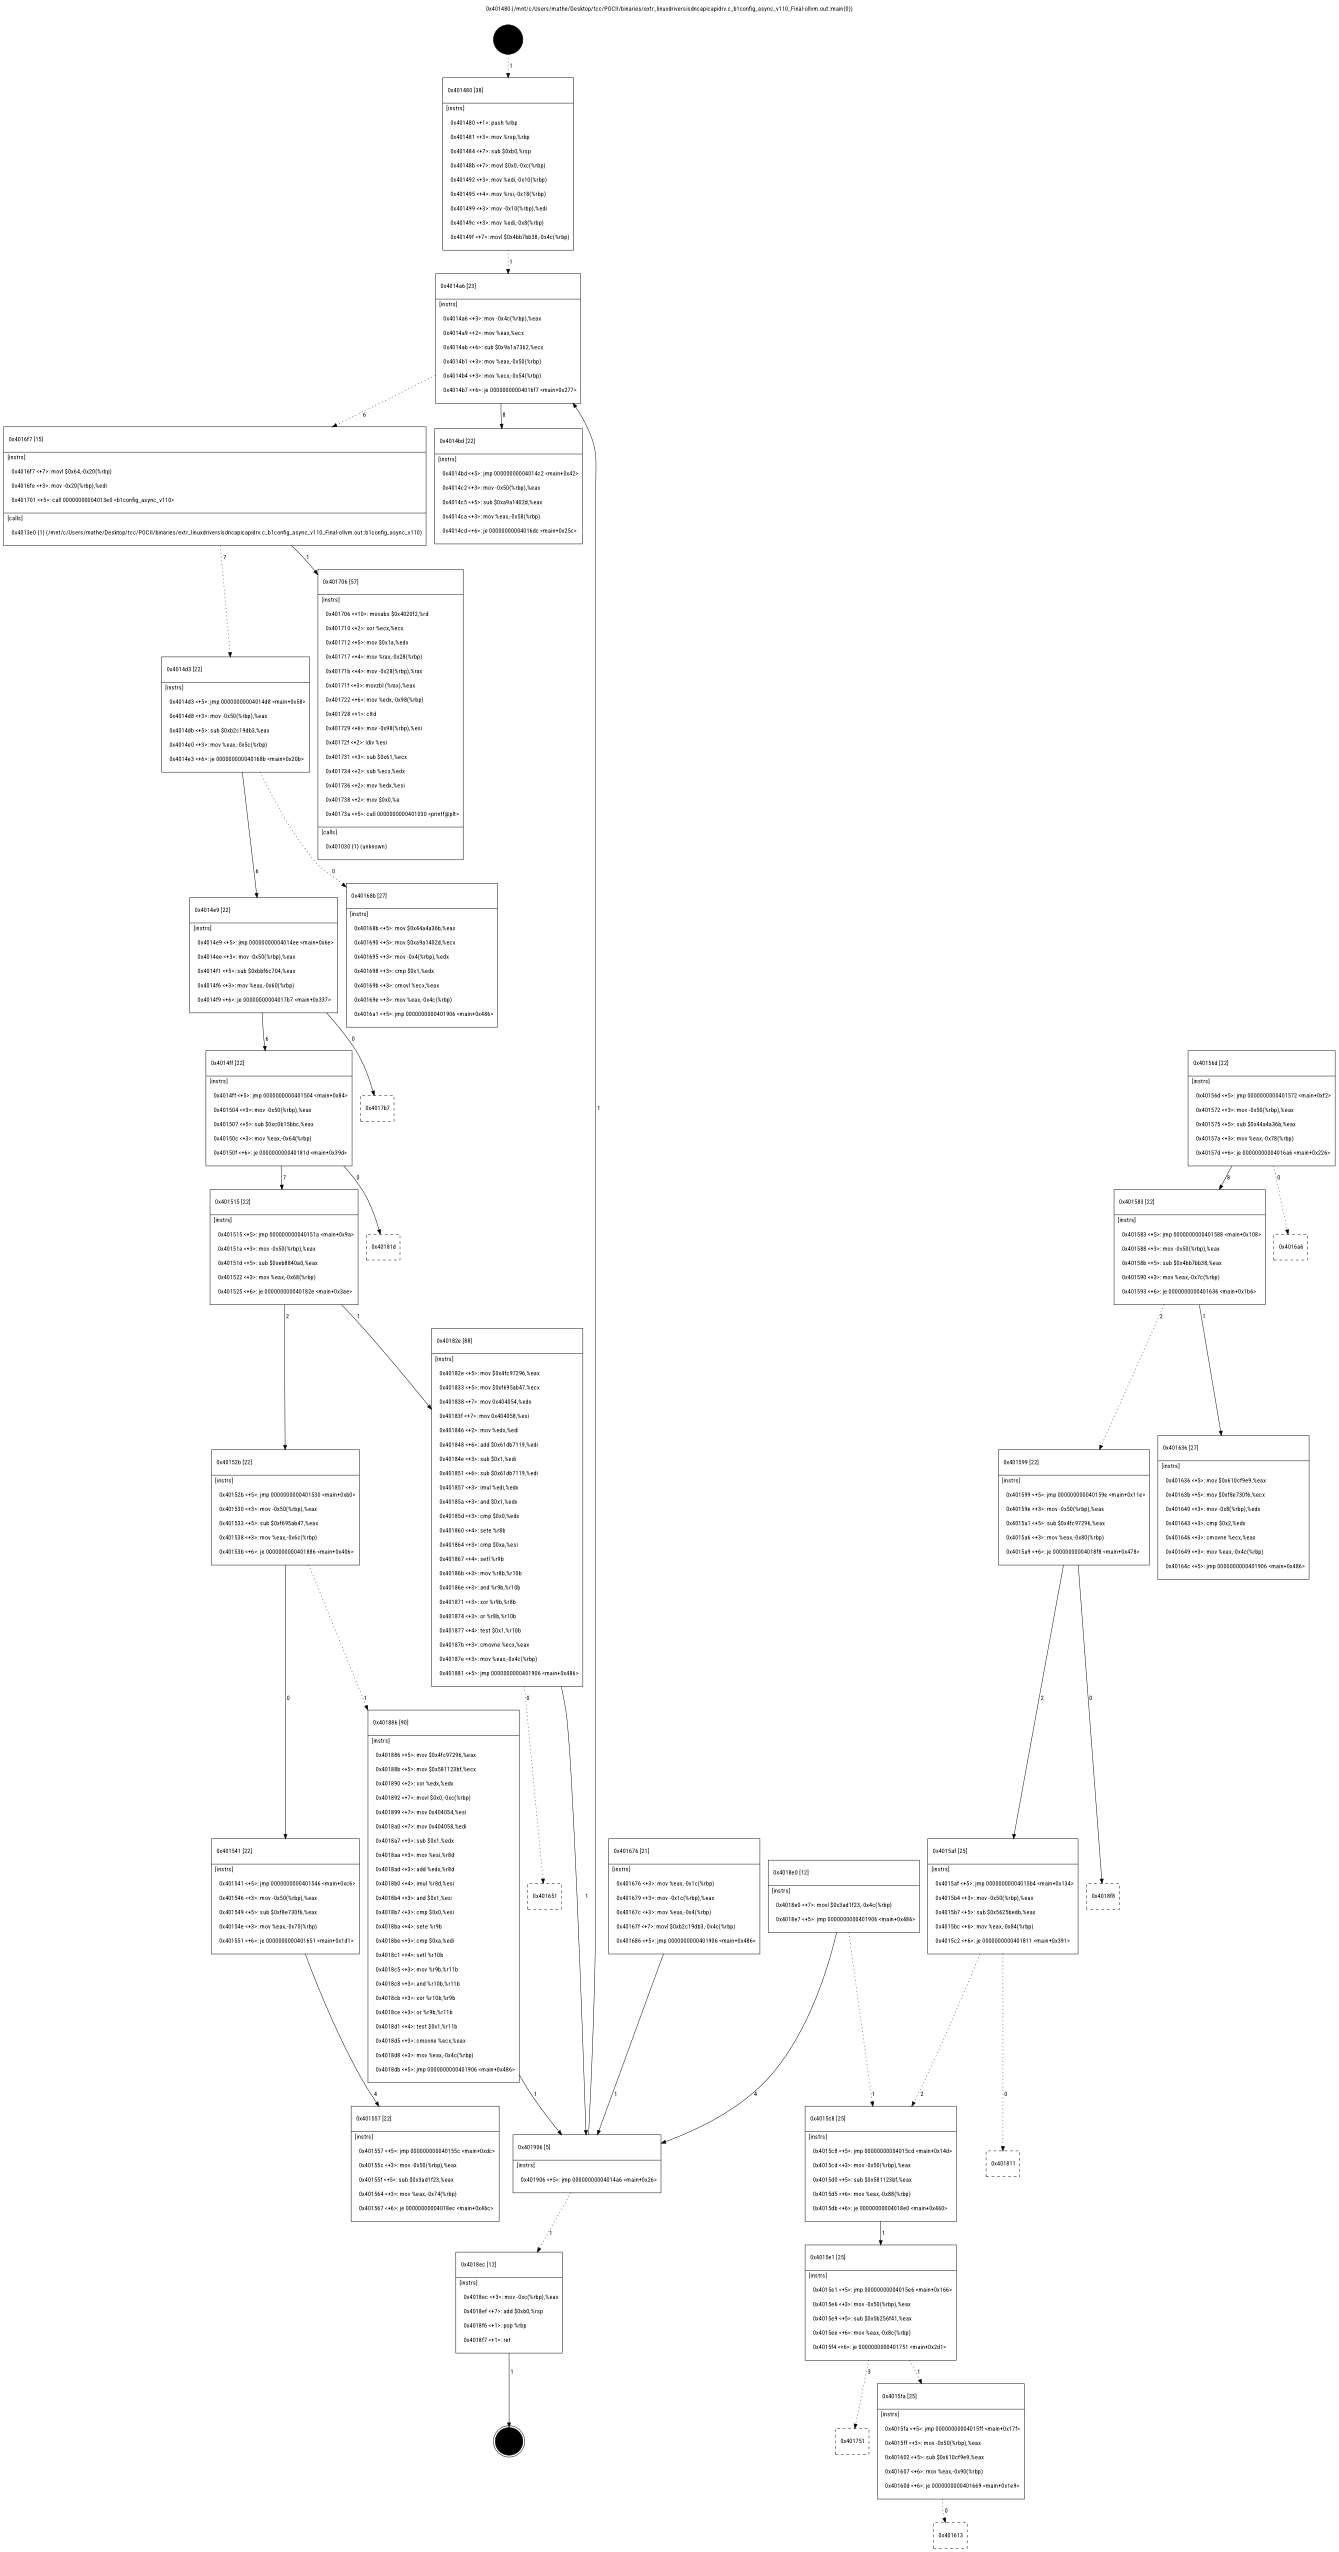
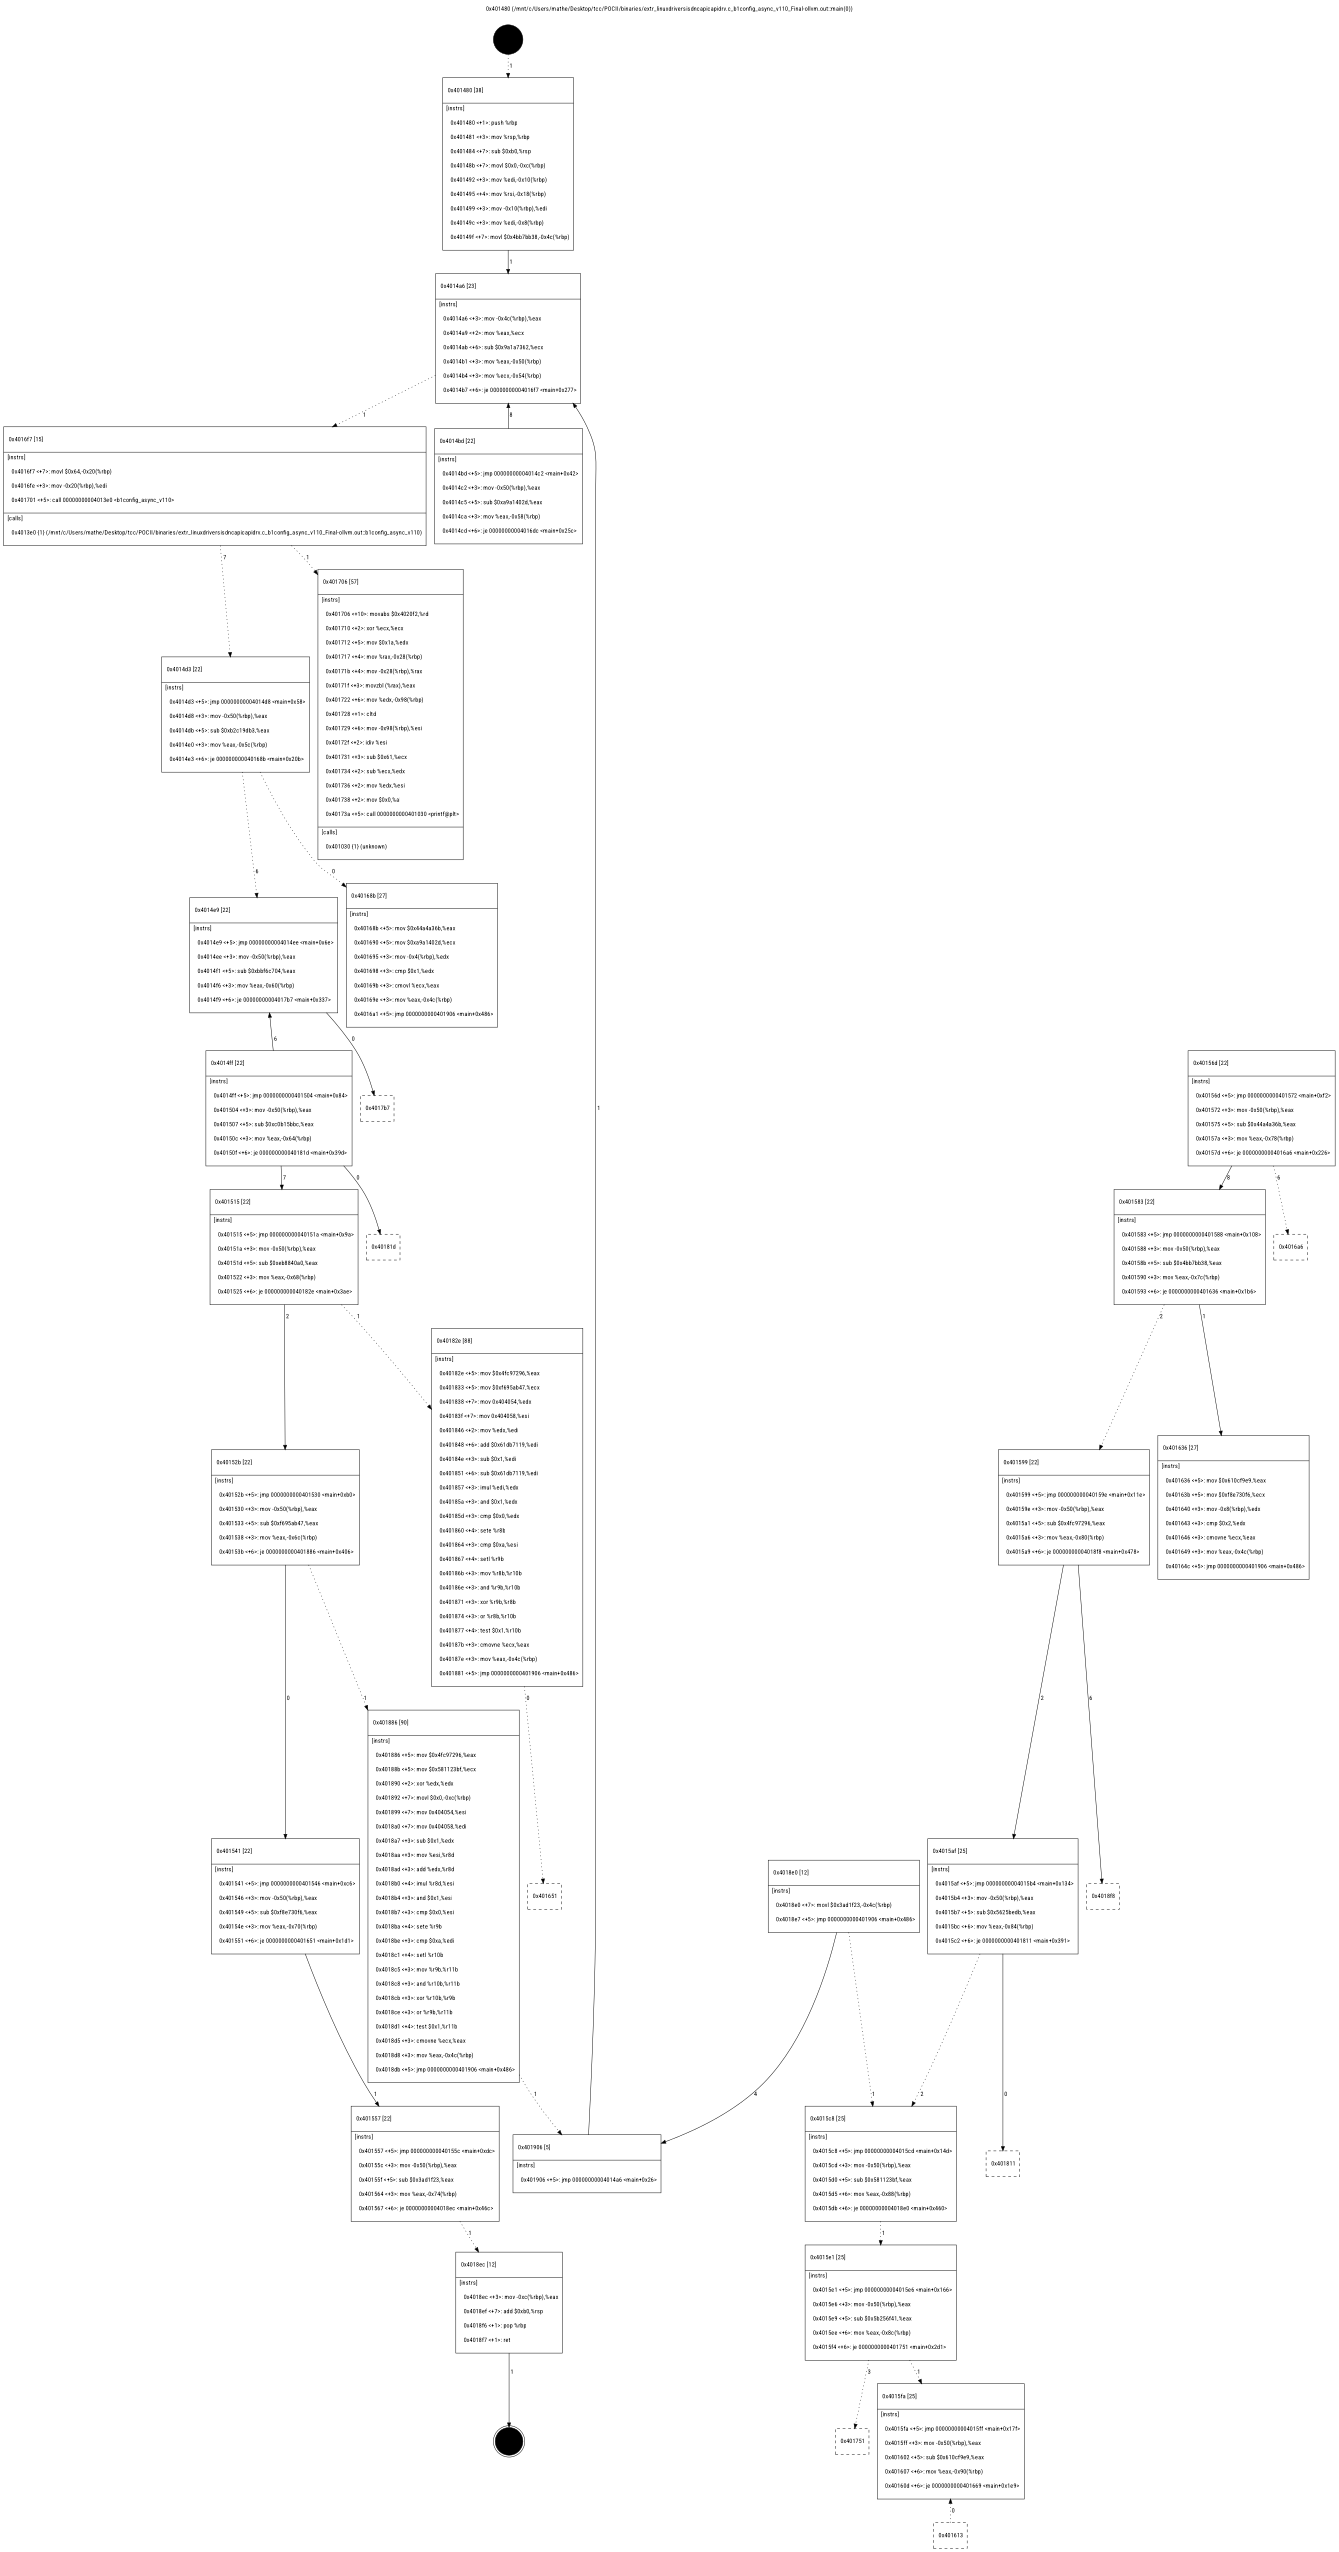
edge "0x401480 [38]" -> "0x4014a6 [23]": style dotted -> solid
edge "0x4014a6 [23]" -> "0x4014bd [22]": reversed
edge "0x4014a6 [23]" -> "0x4016f7 [15]": label " 6" -> " 1"
edge "0x4016f7 [15]" -> "0x401706 [57]": style solid -> dotted
edge "0x4014d3 [22]" -> "0x4014e9 [22]": style solid -> dotted
edge "0x4014e9 [22]" -> "0x4014ff [22]": reversed
edge "0x40156d [22]" -> "0x4016a6": label " 0" -> " 6"
edge "0x401515 [22]" -> "0x40182e [88]": style solid -> dotted
edge "0x401599 [22]" -> "0x4018f8": label " 0" -> " 6"
node "0x401676 [21]": removed
edge "0x40182e [88]" -> "0x401906 [5]": removed, label "1"
edge "0x4015af [25]" -> "0x401811": style dotted -> solid
edge "0x401541 [22]" -> "0x401557 [22]": label " 4" -> " 1"
edge "0x401886 [90]" -> "0x401906 [5]": style solid -> dotted
edge "0x401906 [5]" -> "0x4018ec [12]": now "0x401557 [22]" -> "0x4018ec [12]"
edge "0x4015c8 [25]" -> "0x4015e1 [25]": style solid -> dotted
edge "0x4015fa [25]" -> "0x401613": reversed
